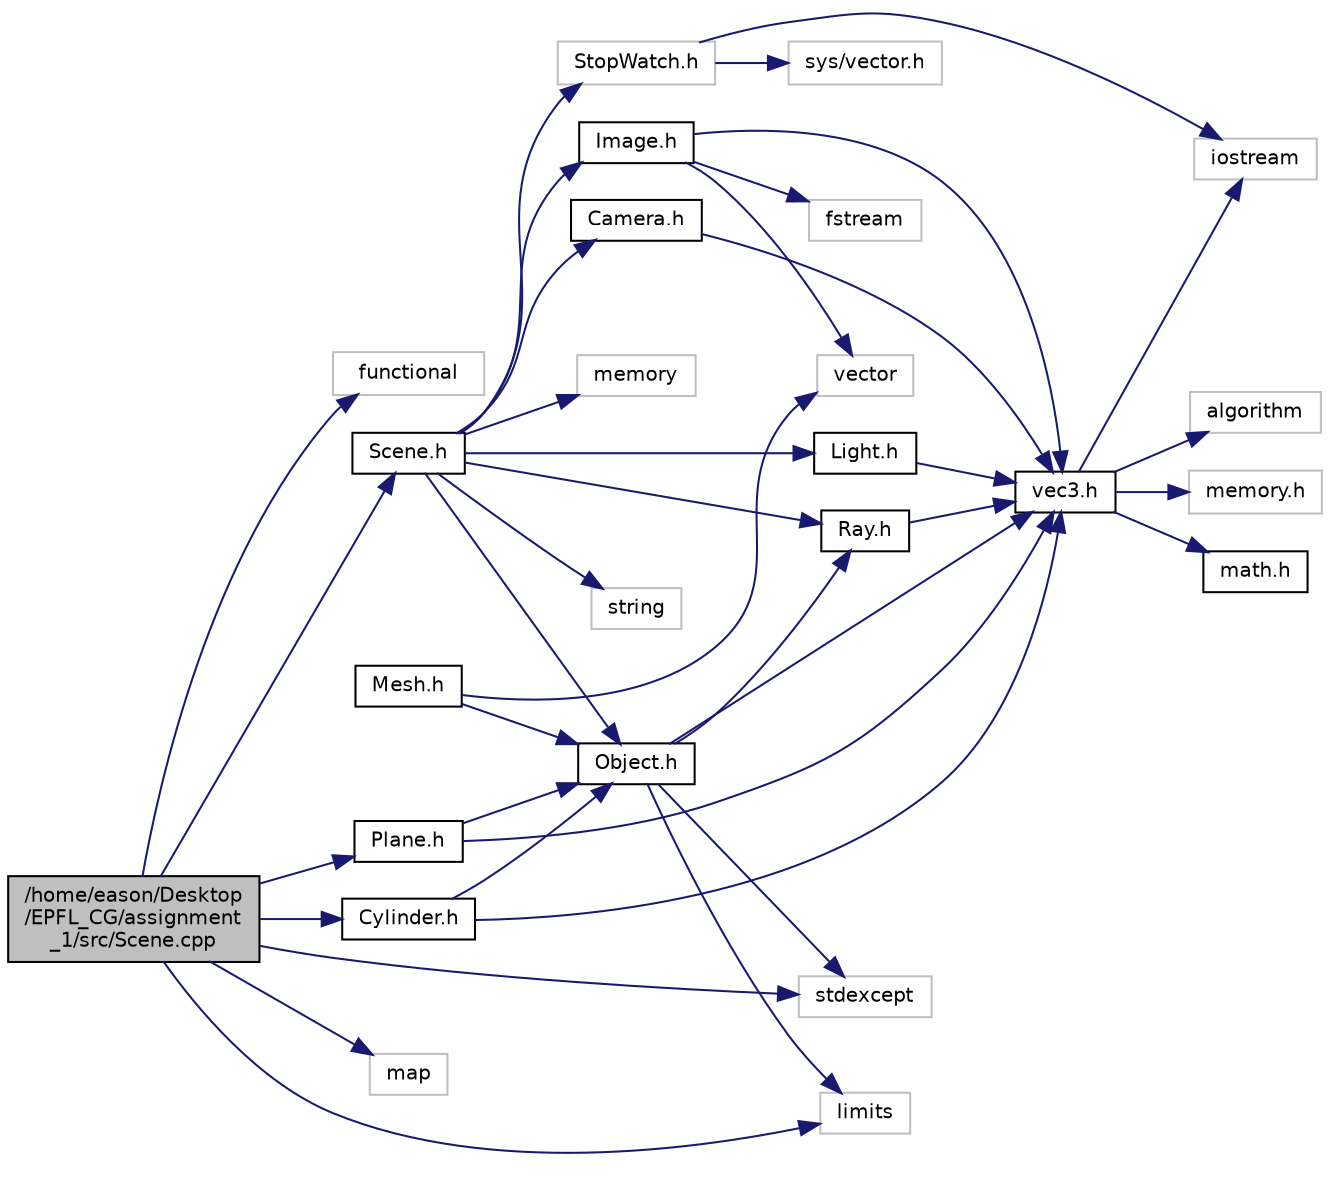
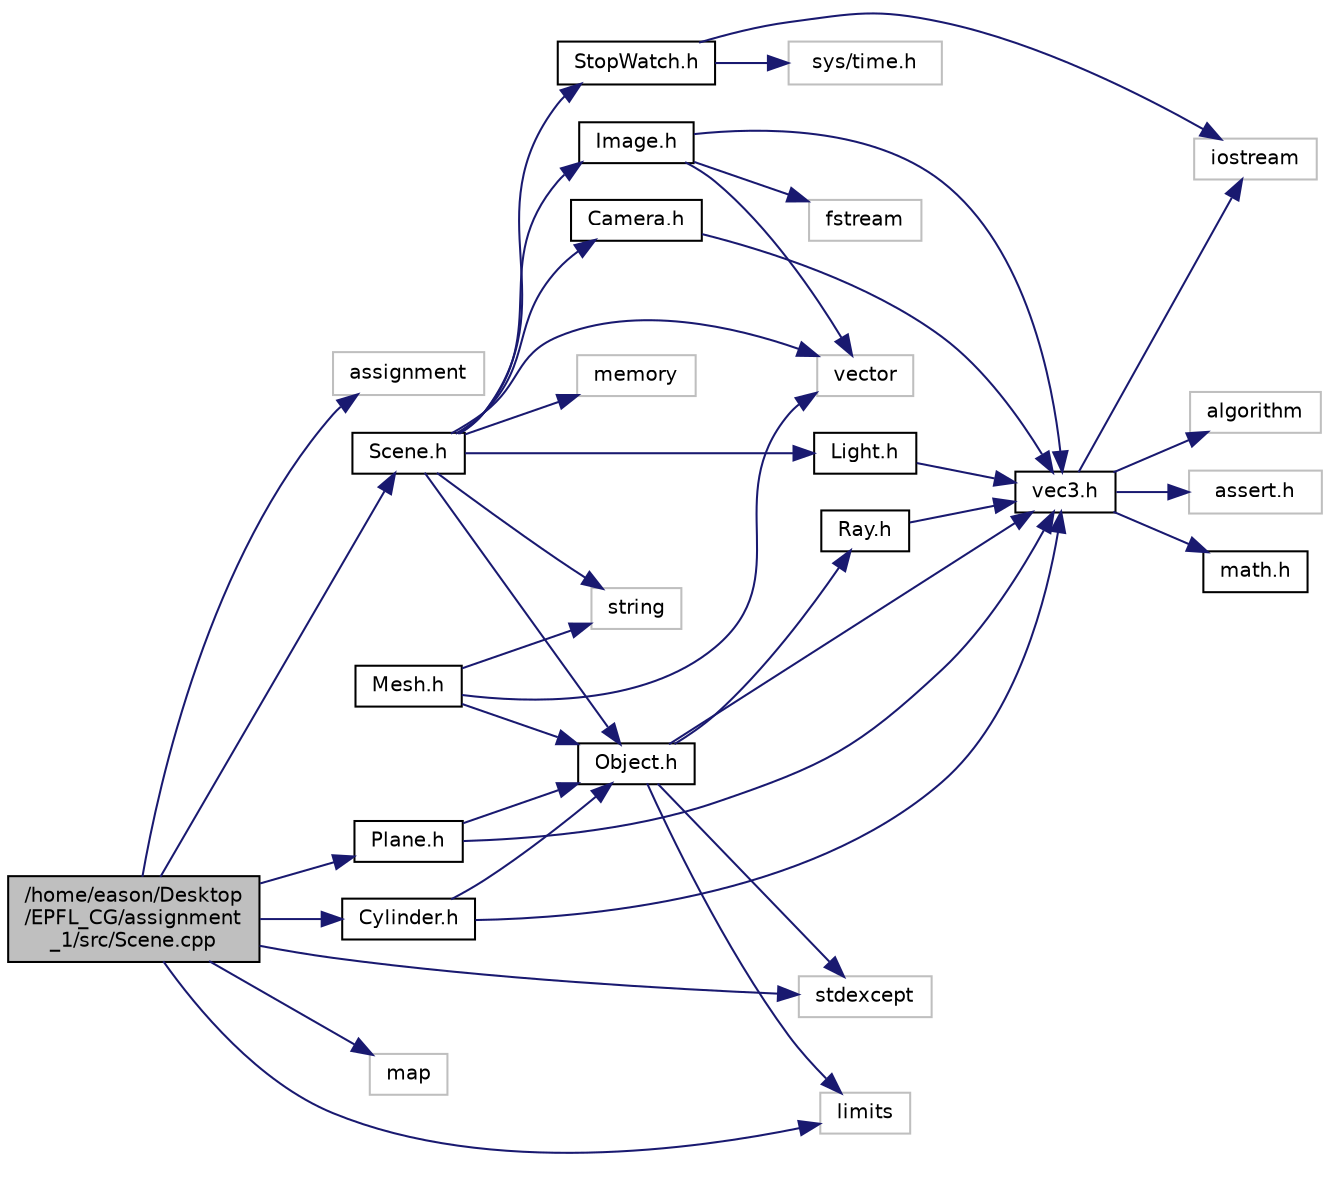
node "StopWatch.h": color grey75 -> black
node "sys/vector.h": label "sys/vector.h" -> "sys/time.h"
node "functional": label "functional" -> "assignment"
edge "Scene.h" -> "Ray.h": now "Scene.h" -> "vector"
node "memory.h": label "memory.h" -> "assert.h"
edge "Mesh.h" -> "string": added
